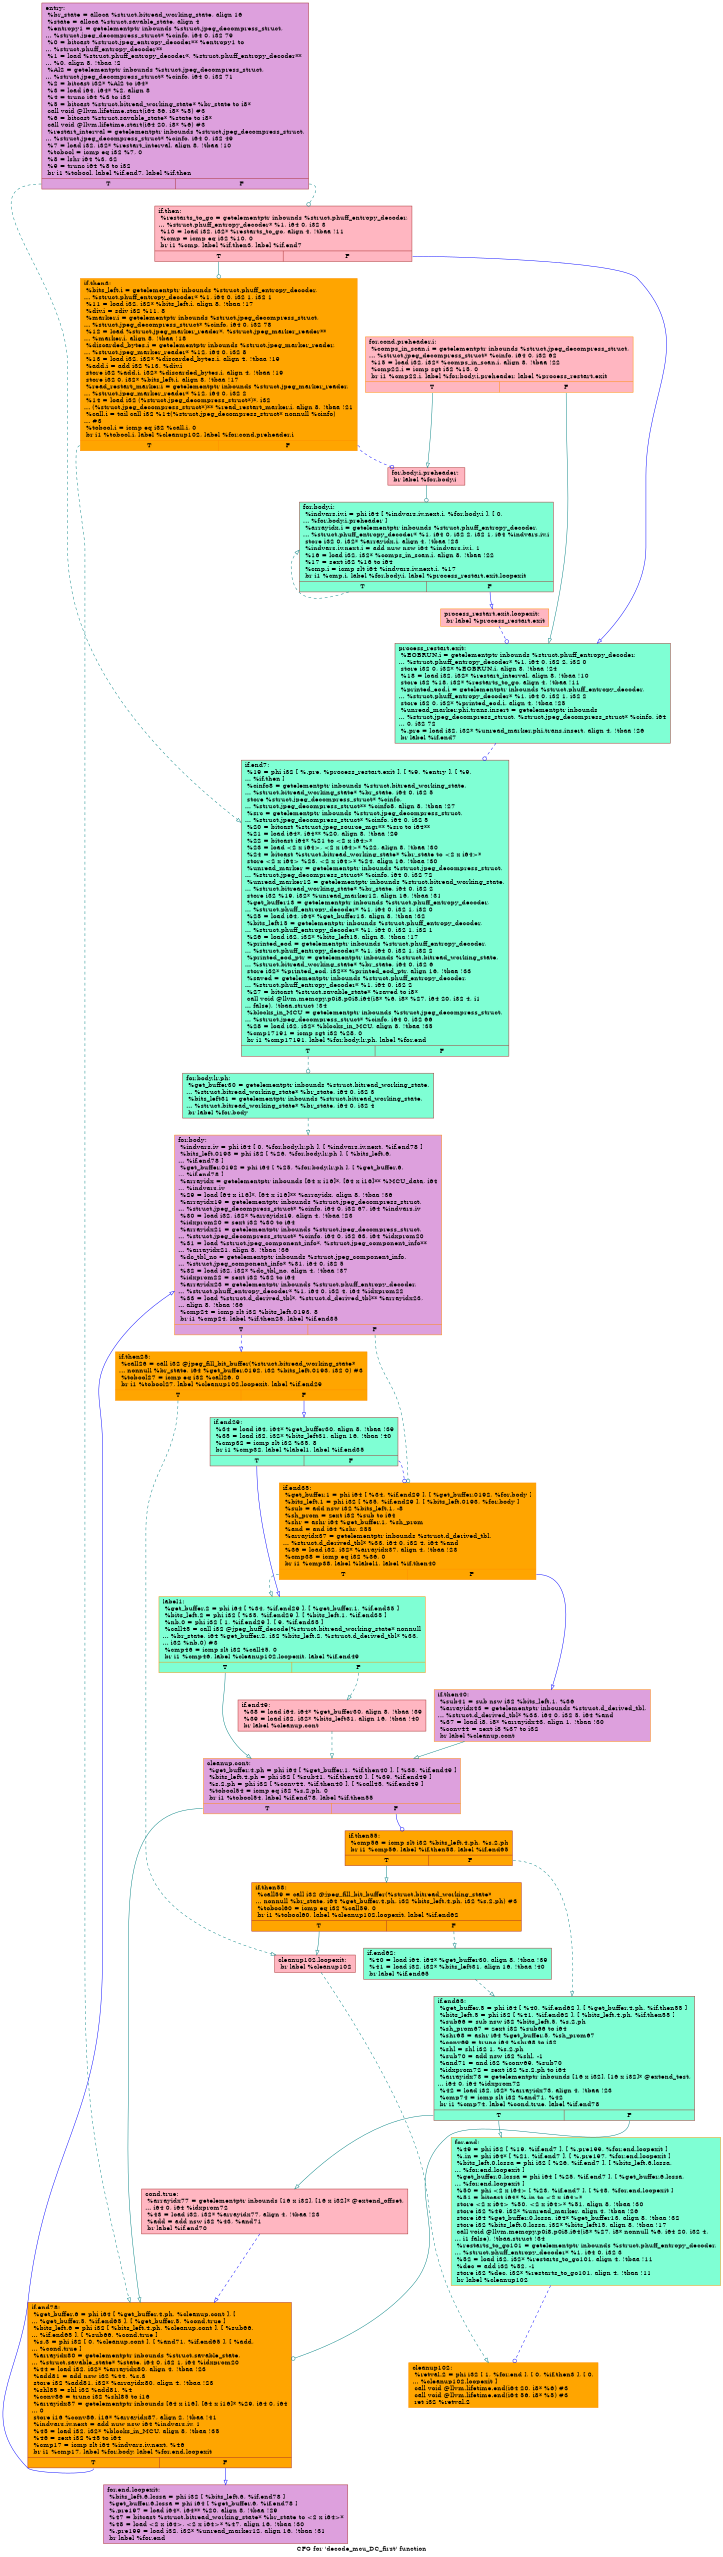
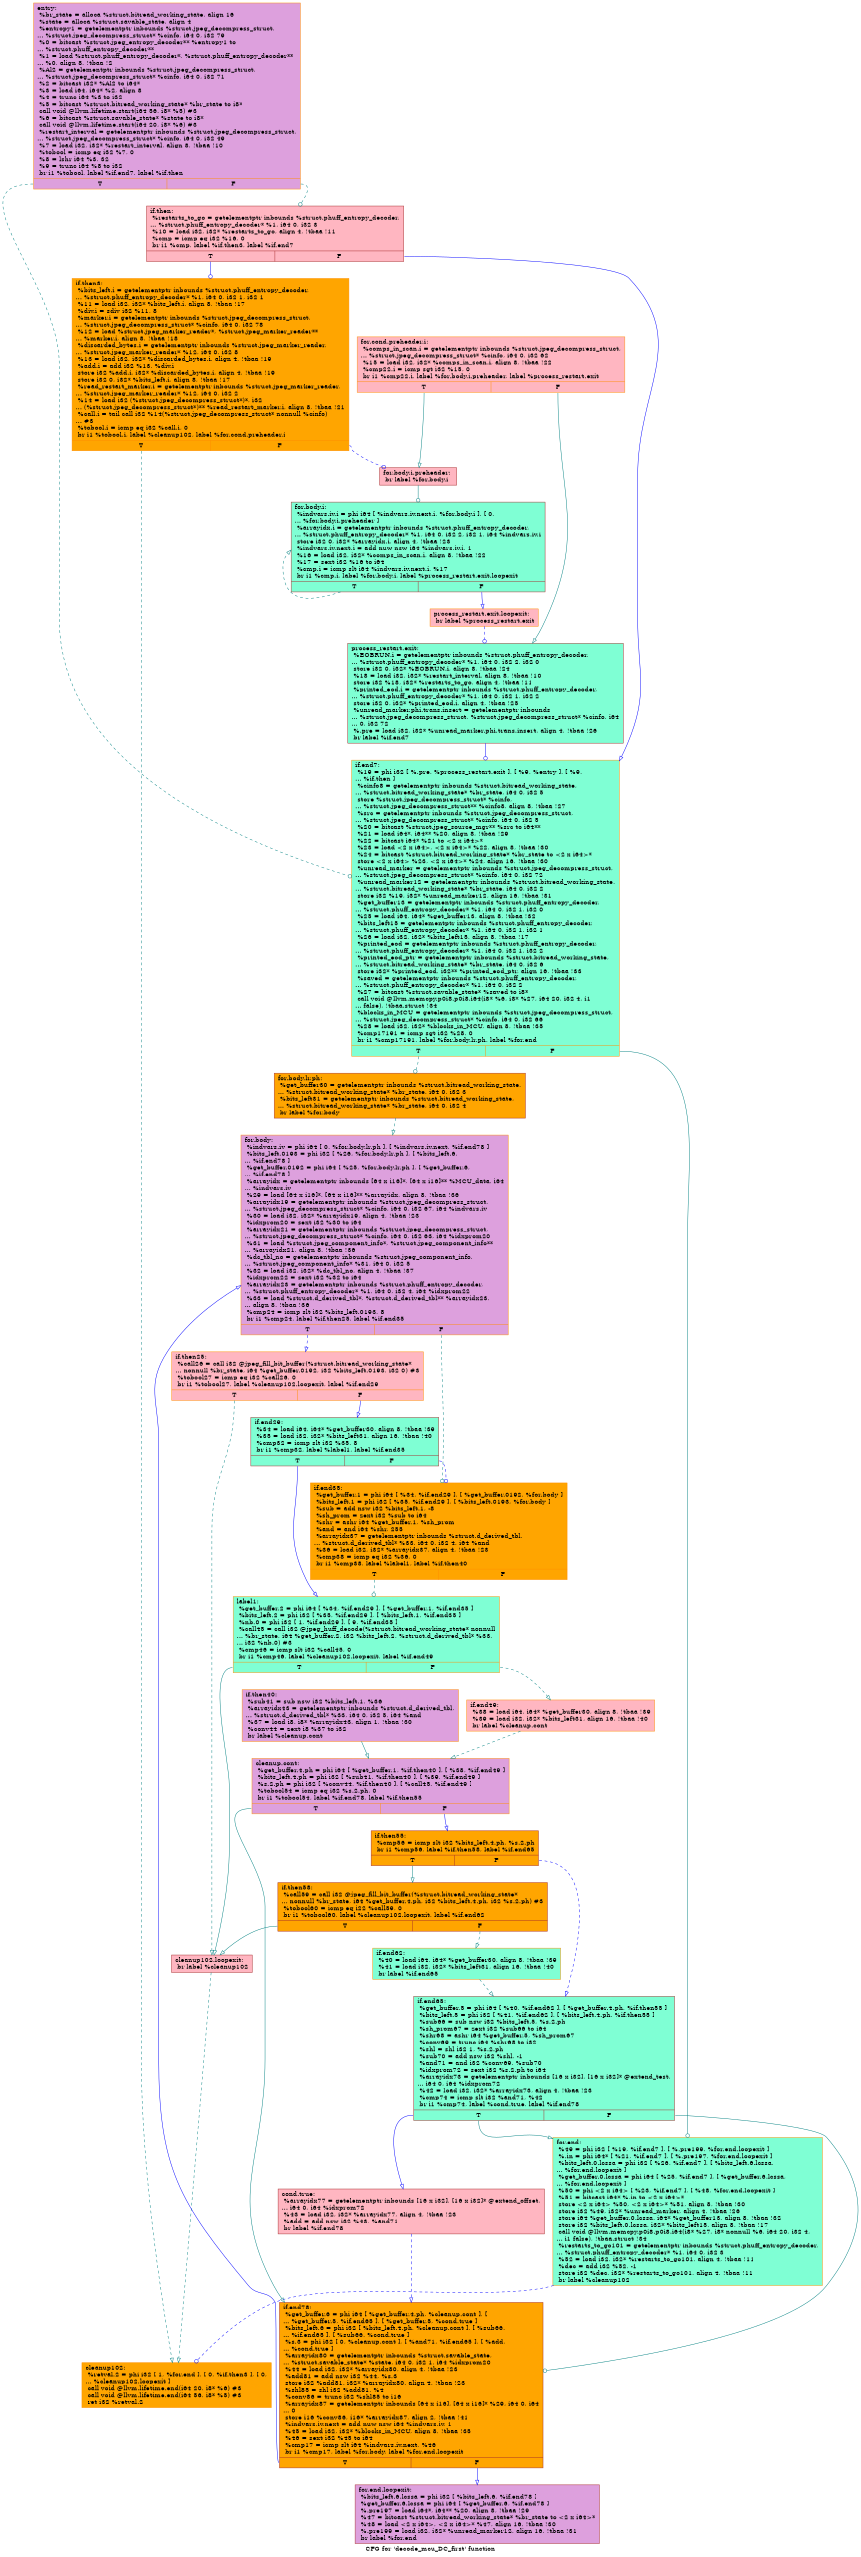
node "entry:": color brown -> darkorange
node "if.then:": text "%cmp = icmp eq i32 %10, 0" -> "%cmp = icmp eq i32 %16, 0"
edge "if.then:" -> "if.then3:": color teal -> blue
edge "if.then:" -> "process_restart.exit:": now "if.then:" -> "if.end7:"
edge "entry:" -> "if.end7:": arrowhead onormal -> odot
edge "process_restart.exit:" -> "if.end7:": style dashed -> solid
node "if.end7:": color brown -> darkorange
node "for.body.lr.ph:": fillcolor aquamarine -> orange
edge "if.then3:" -> "if.end78:": now "if.then3:" -> "cleanup102:"
node "if.then25:": fillcolor orange -> lightpink
edge "if.end7:" -> "for.end:": added
edge "if.end35:" -> "label1:": arrowhead onormal -> odot
edge "if.end35:" -> "if.then40:": removed
node "if.end49:": color brown -> darkorange
edge "label1:" -> "cleanup.cont:": now "label1:" -> "cleanup102.loopexit:"
edge "cleanup.cont:" -> "if.then55:": arrowhead odot -> onormal
node "if.then58:": text "%tobool60 = icmp eq i32 %call59, 0" -> "%tobool60 = icmp eq i22 %call59, 0"
edge "if.then55:" -> "if.end65:": color teal -> blue
node "if.end62:": color brown -> darkorange
edge "if.end65:" -> "cond.true:": color teal -> blue
node "cond.true:": text "br label %if.end70" -> "br label %if.end78"
